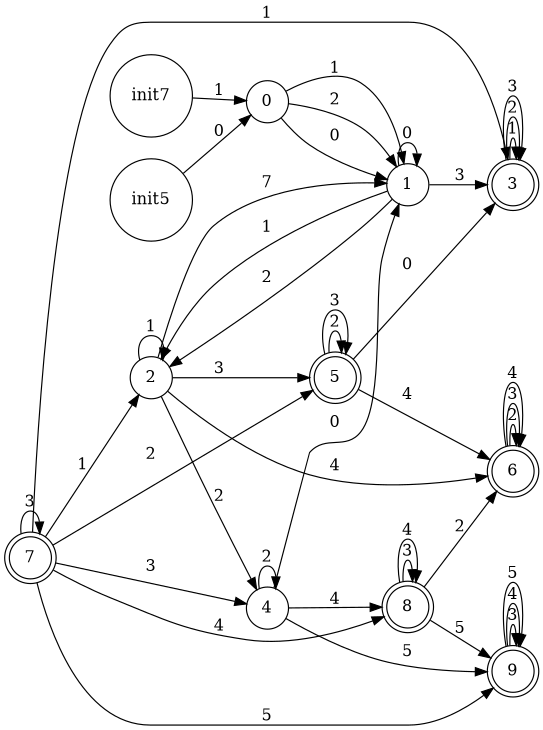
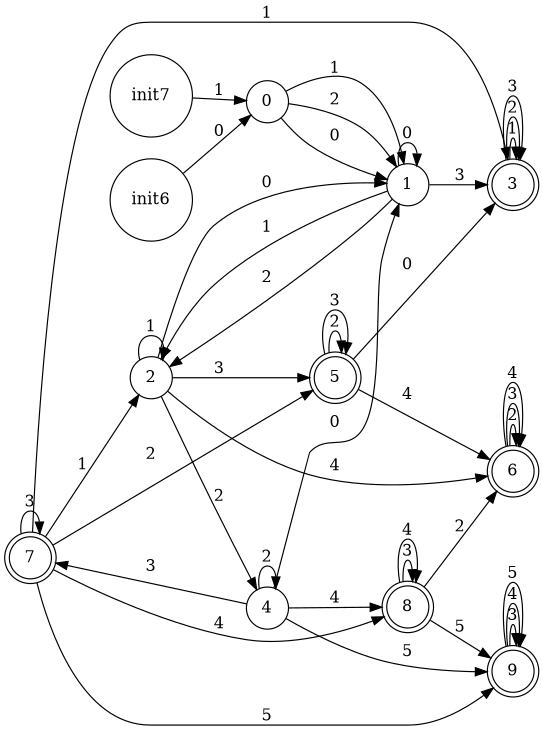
edge "2" -> "1": label "7" -> "0"
node "init5": label "init5" -> "init6"
edge "7" -> "4": reversed
